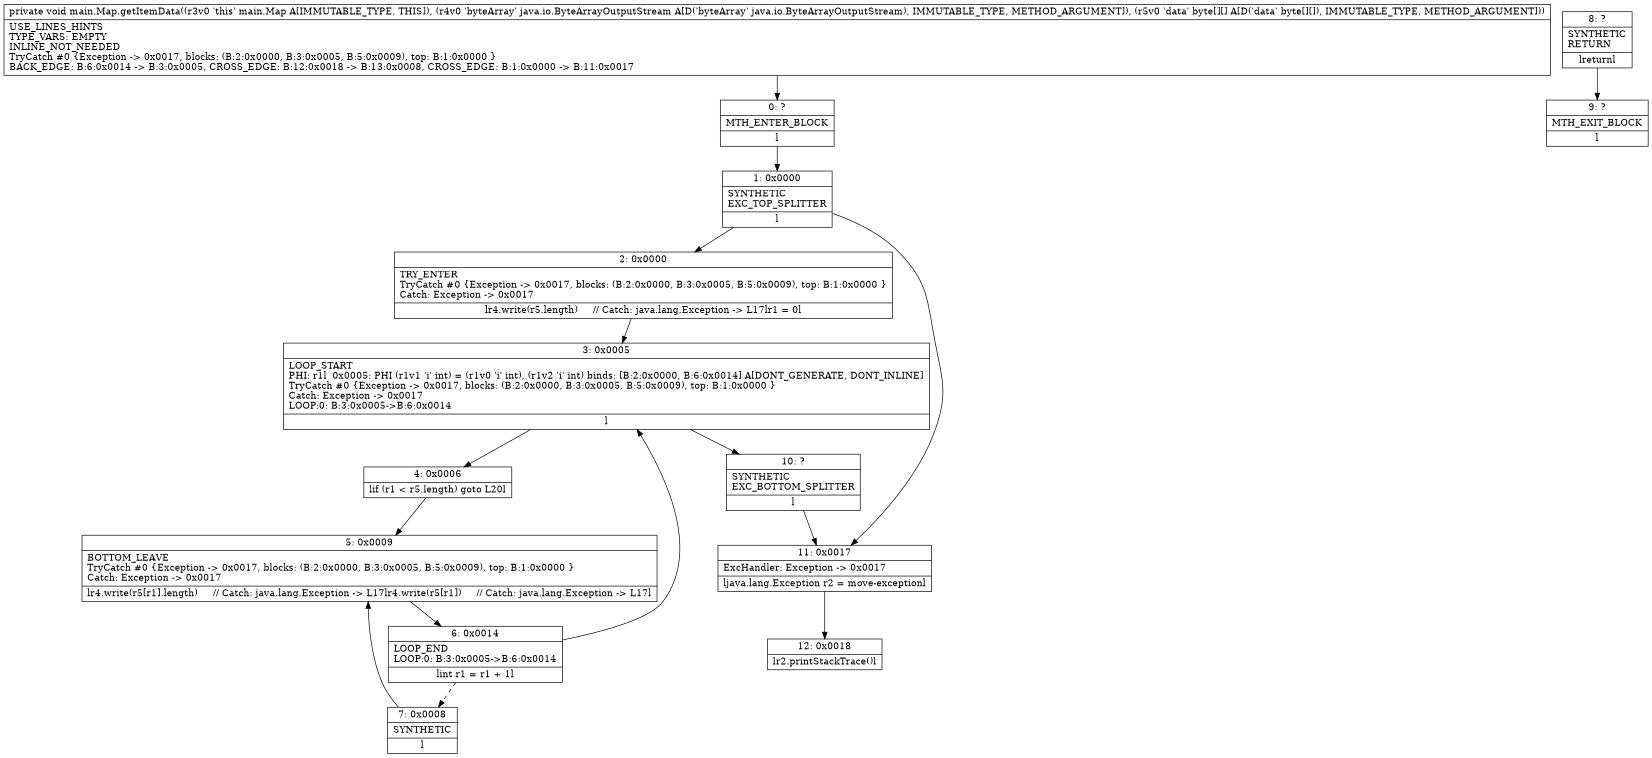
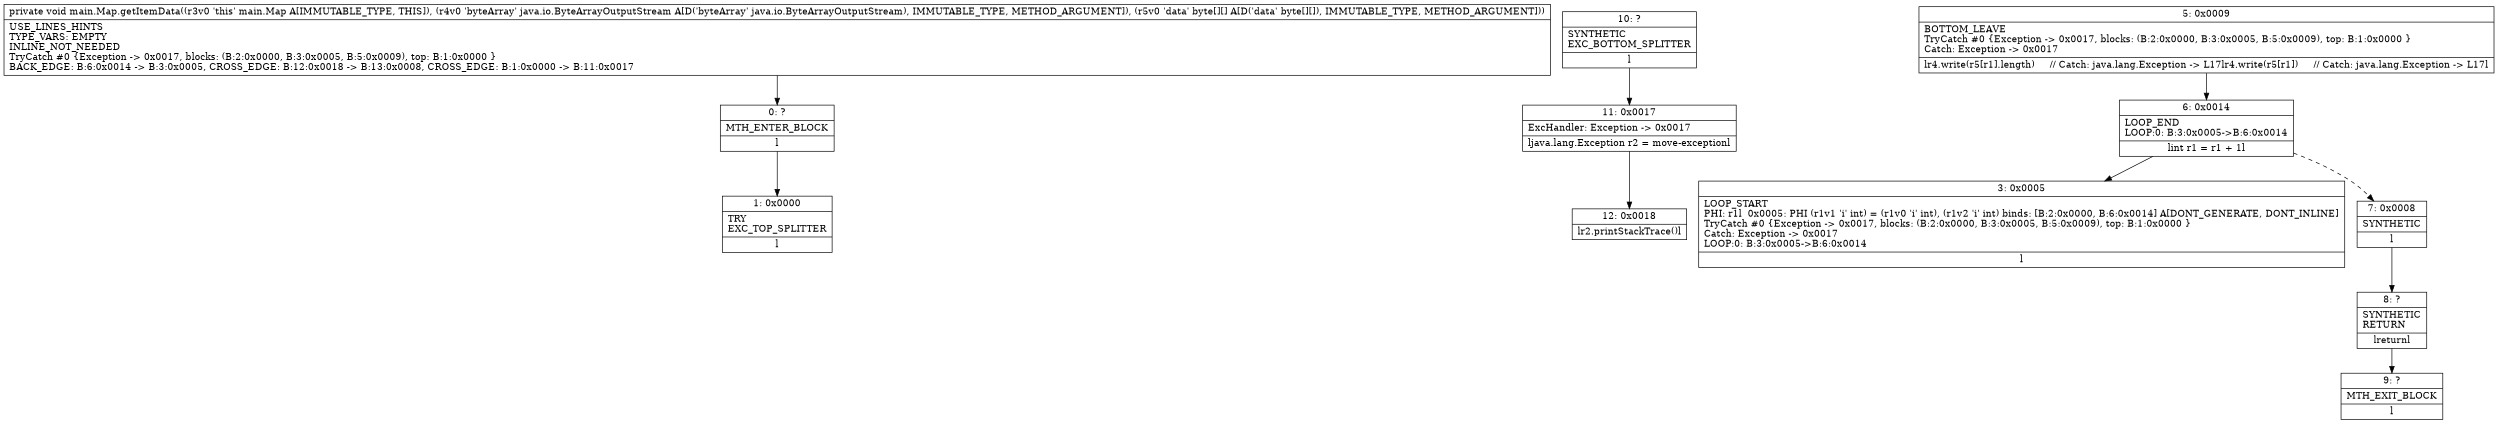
node "1: 0x0000": text "SYNTHETIC" -> "TRY"
node "2: 0x0000": removed
edge "1: 0x0000" -> "11: 0x0017": removed
edge "3: 0x0005" -> "10: ?": removed
node "4: 0x0006": removed
edge "7: 0x0008" -> "5: 0x0009": now "7: 0x0008" -> "8: ?"
